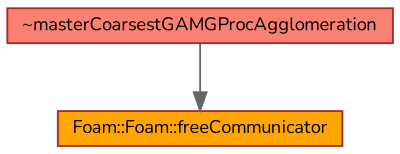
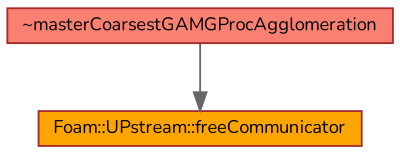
node "Foam::Foam::freeCommunicator": label "Foam::Foam::freeCommunicator" -> "Foam::UPstream::freeCommunicator"
